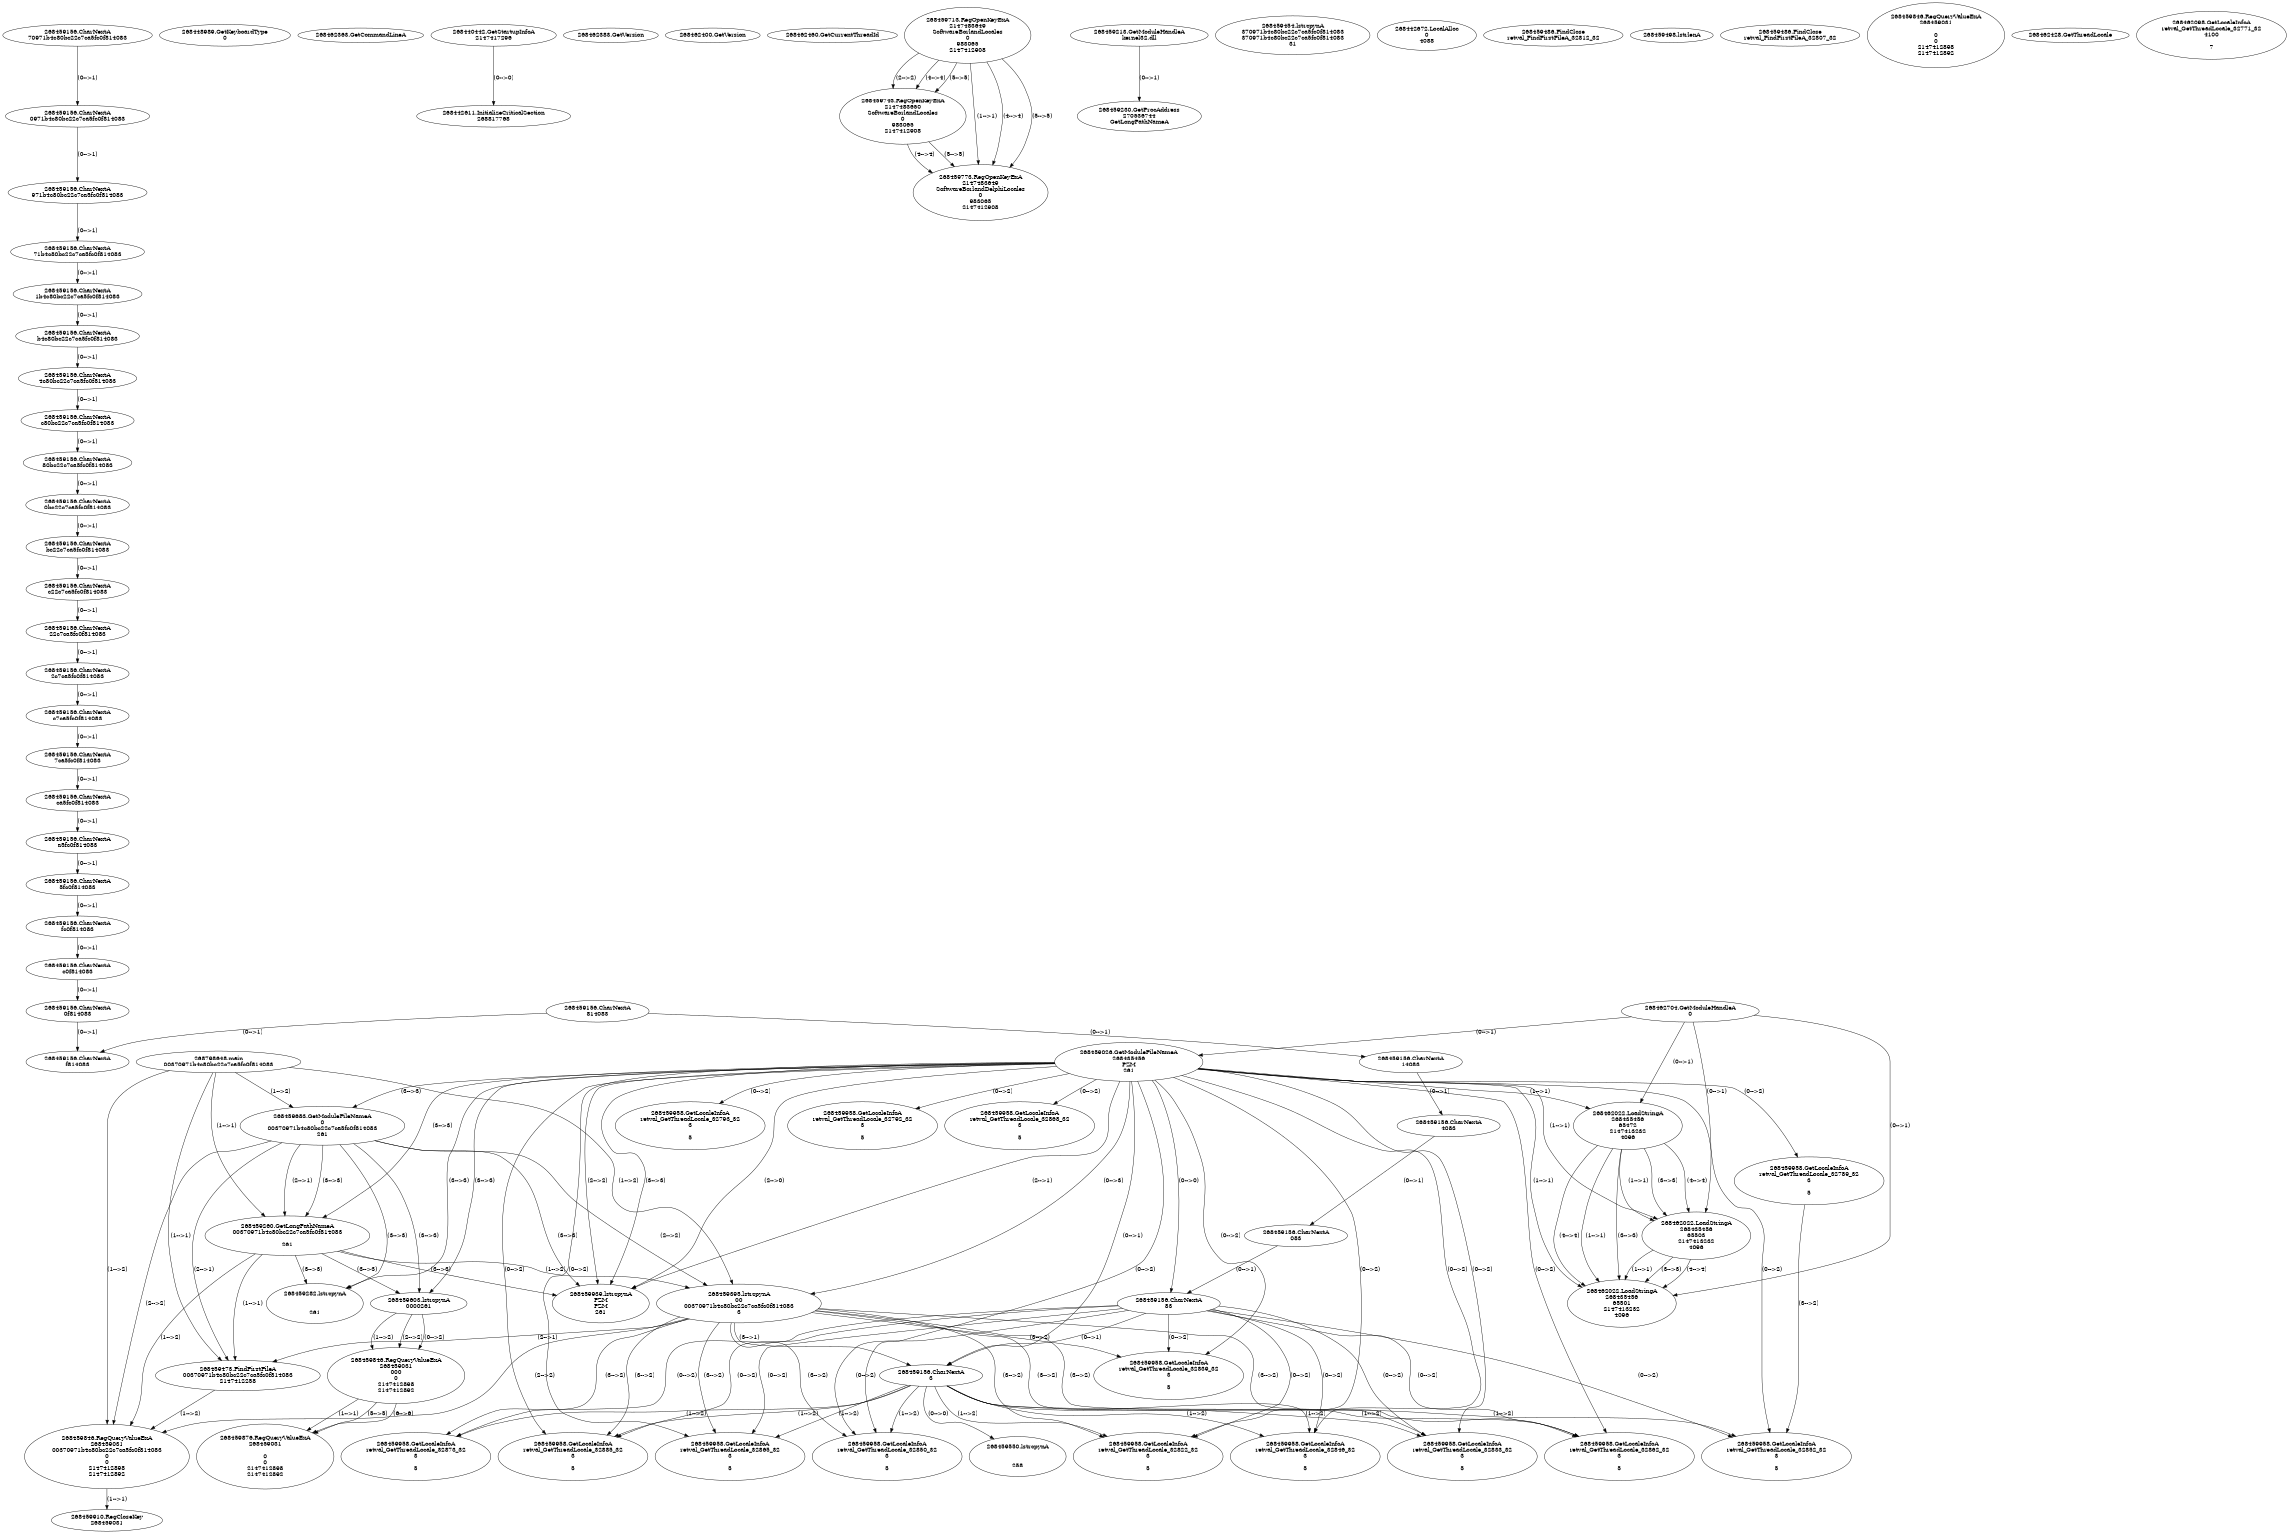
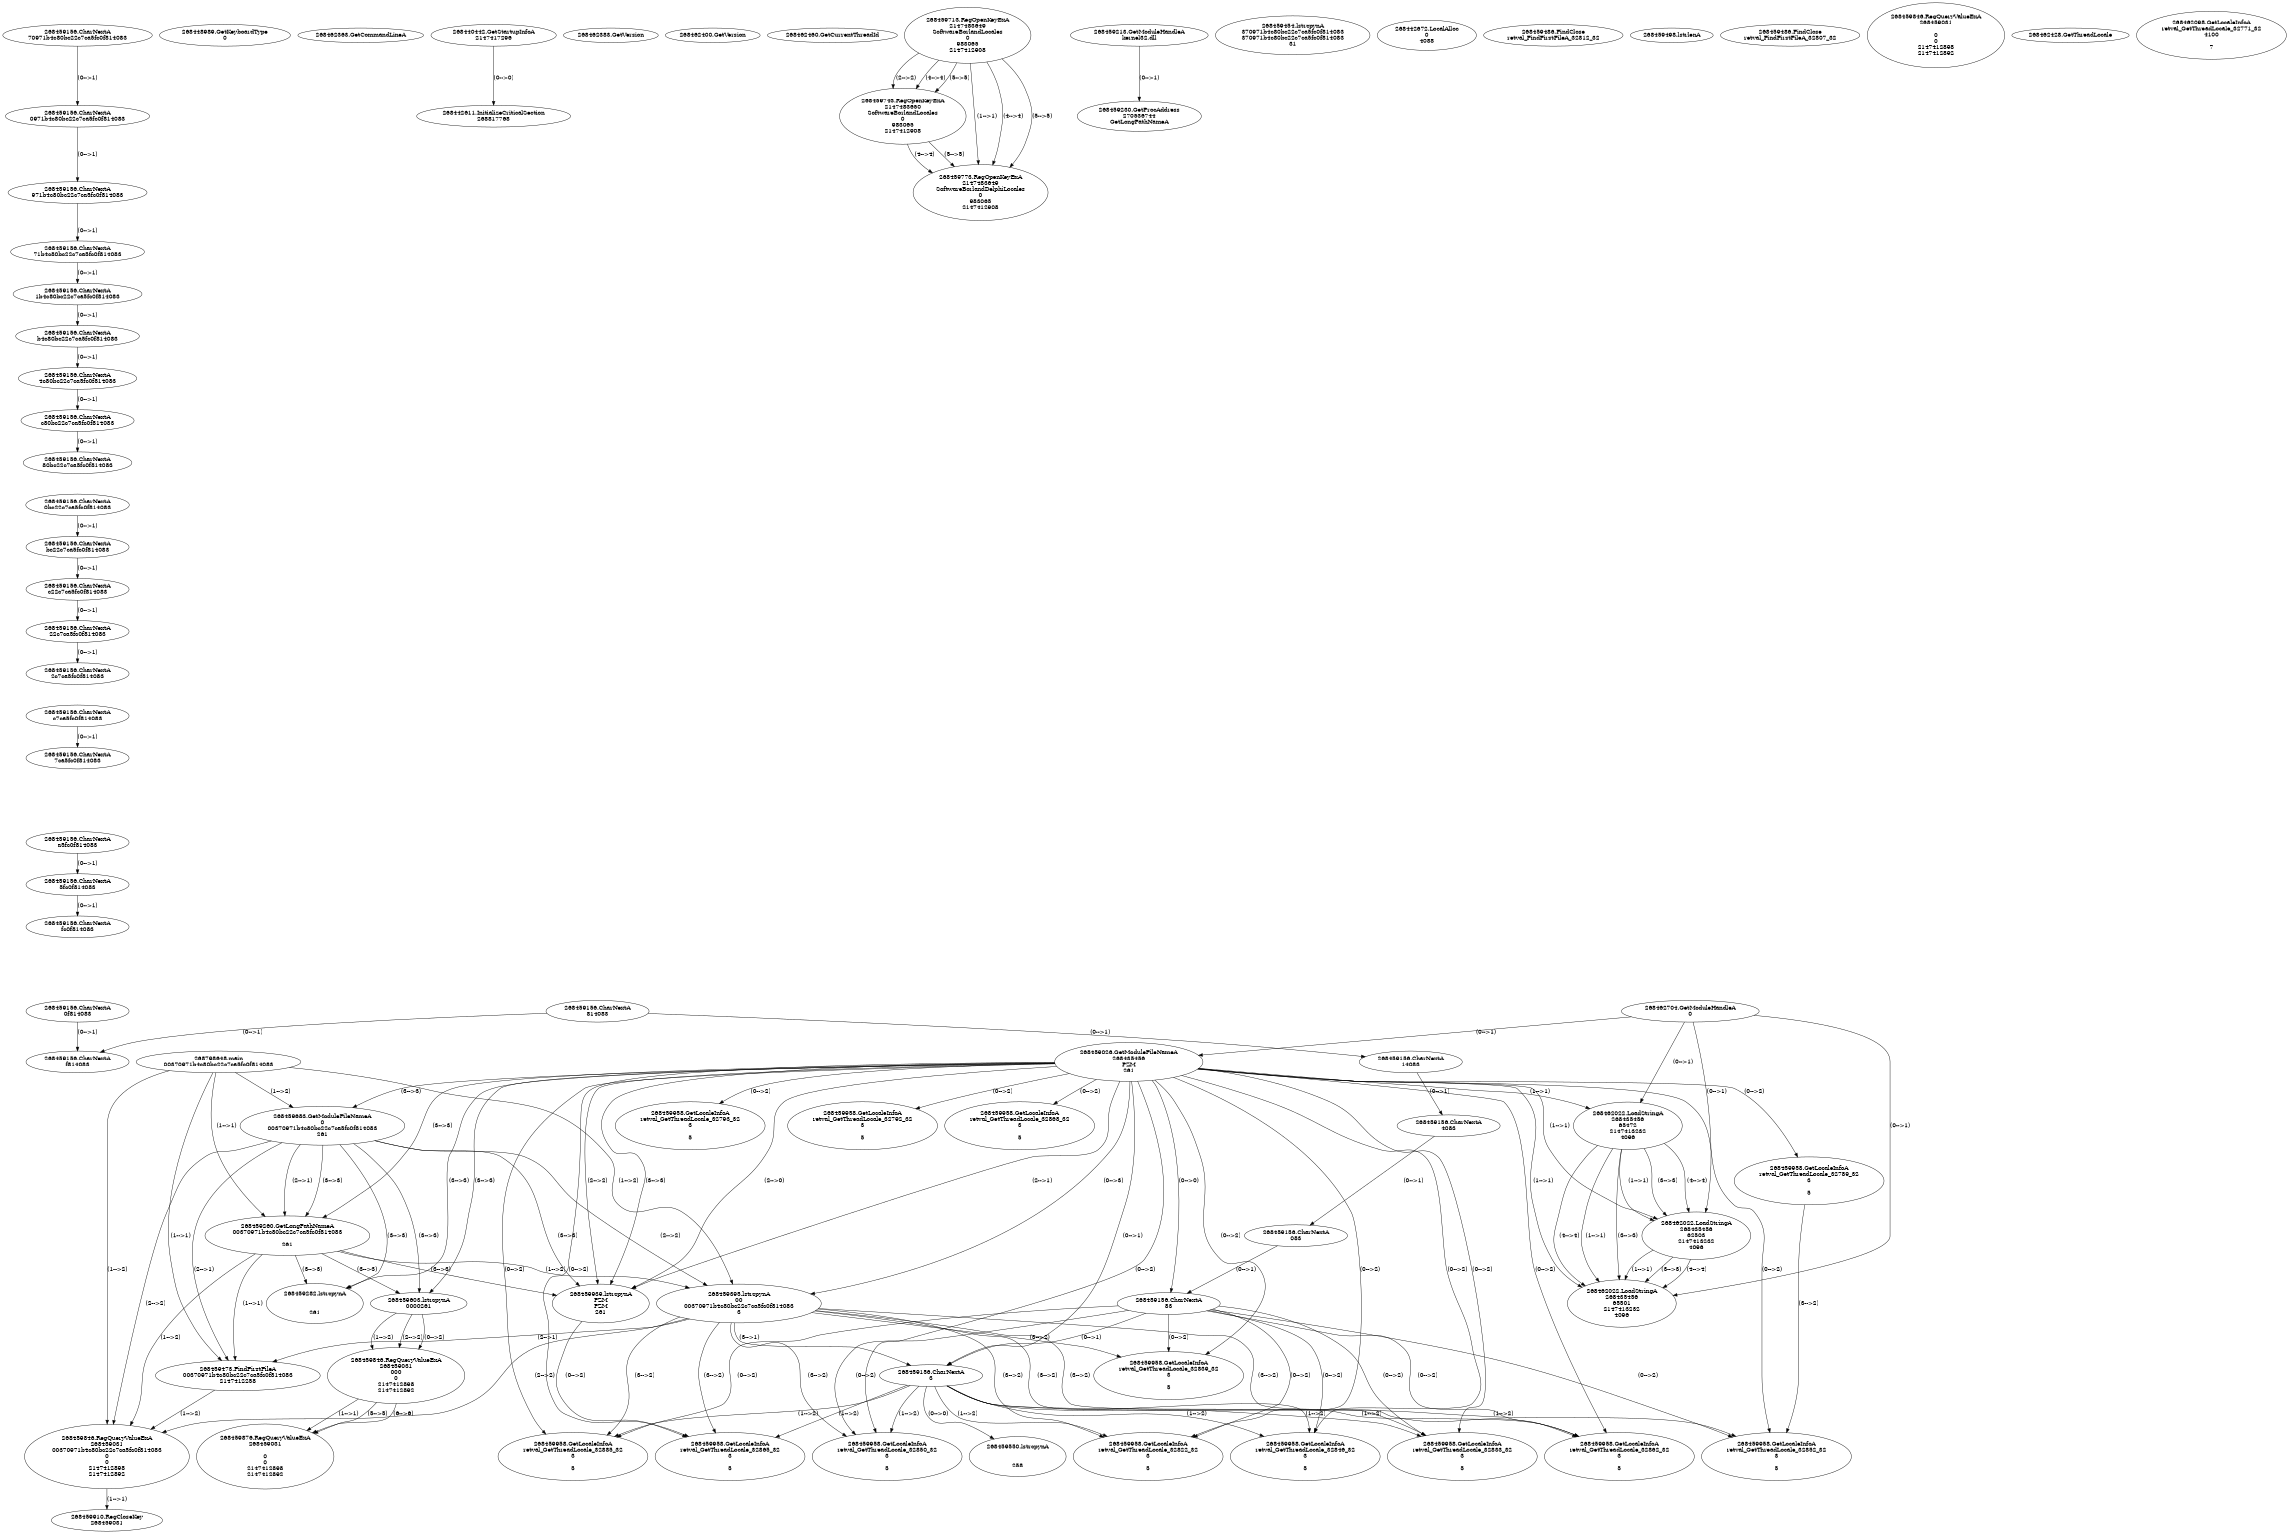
edge "268459156.CharNextA 80bc22c7ca5fc0f814083" -> "268459156.CharNextA 0bc22c7ca5fc0f814083": removed, label "(0-->1)"
edge "268459156.CharNextA 2c7ca5fc0f814083" -> "268459156.CharNextA c7ca5fc0f814083": removed, label "(0-->1)"
node "268459156.CharNextA ca5fc0f814083": removed
node "268459156.CharNextA c0f814083": removed
node "268462022.LoadStringA 268435456 65503 2147413232 4096": label "268462022.LoadStringA 268435456 65503 2147413232 4096" -> "268462022.LoadStringA 268435456 62503 2147413232 4096"
edge "268459156.CharNextA 83" -> "268459958.GetLocaleInfoA retval_GetThreadLocale_32865_32 3 5": now "268459939.lstrcpynA PZM PZM 261" -> "268459958.GetLocaleInfoA retval_GetThreadLocale_32865_32 3 5"
node "268459958.GetLocaleInfoA retval_GetThreadLocale_32873_32 3 5": removed
